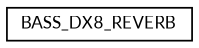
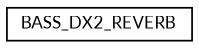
node "BASS_DX8_REVERB": label "BASS_DX8_REVERB" -> "BASS_DX2_REVERB"
